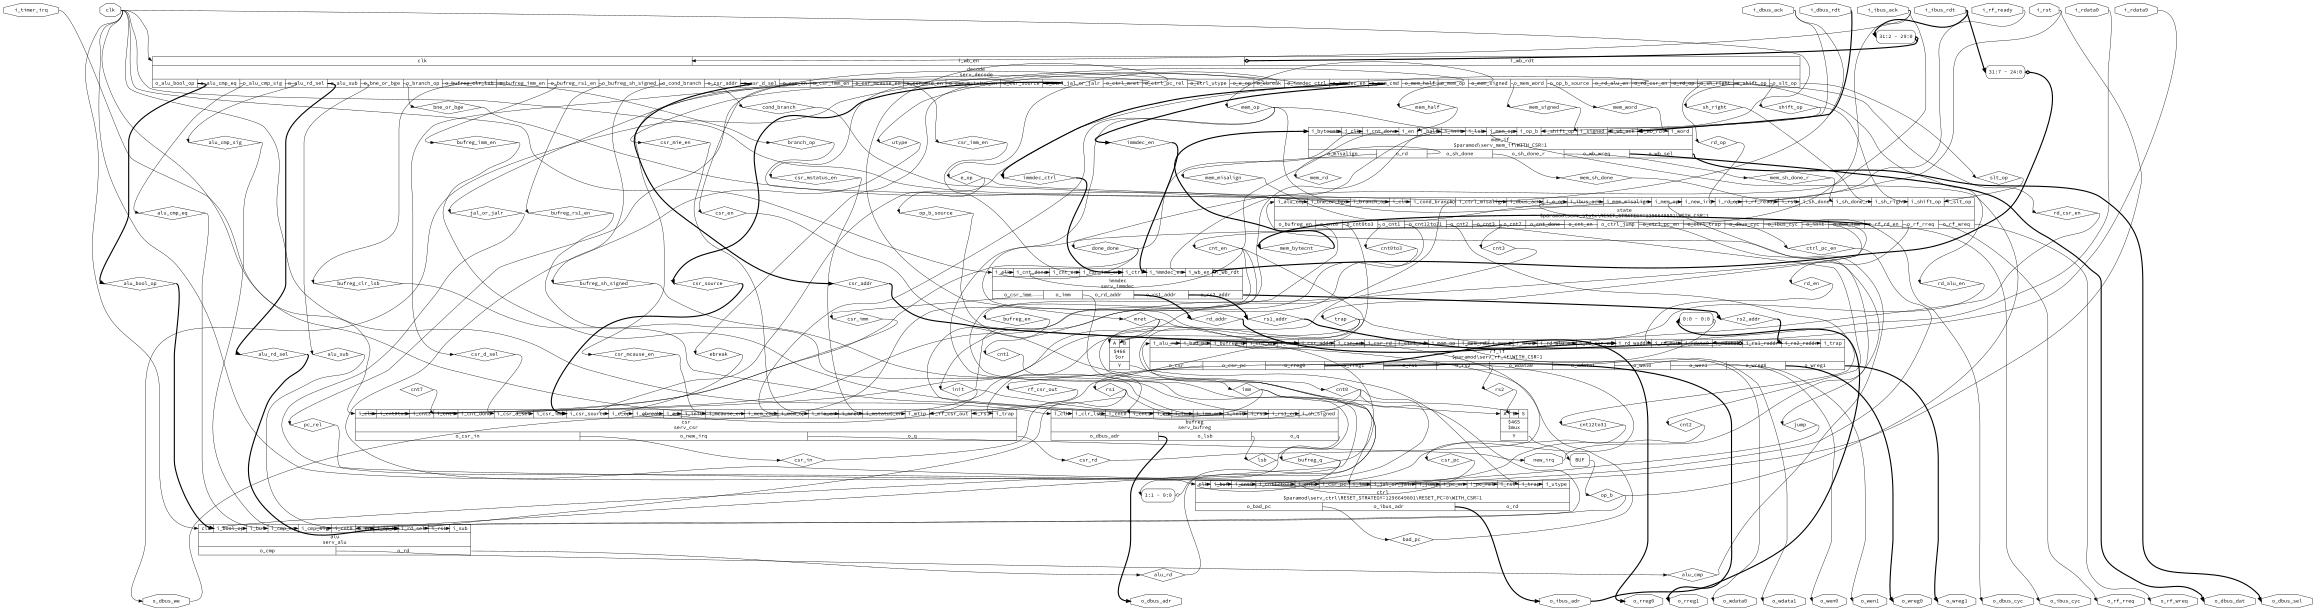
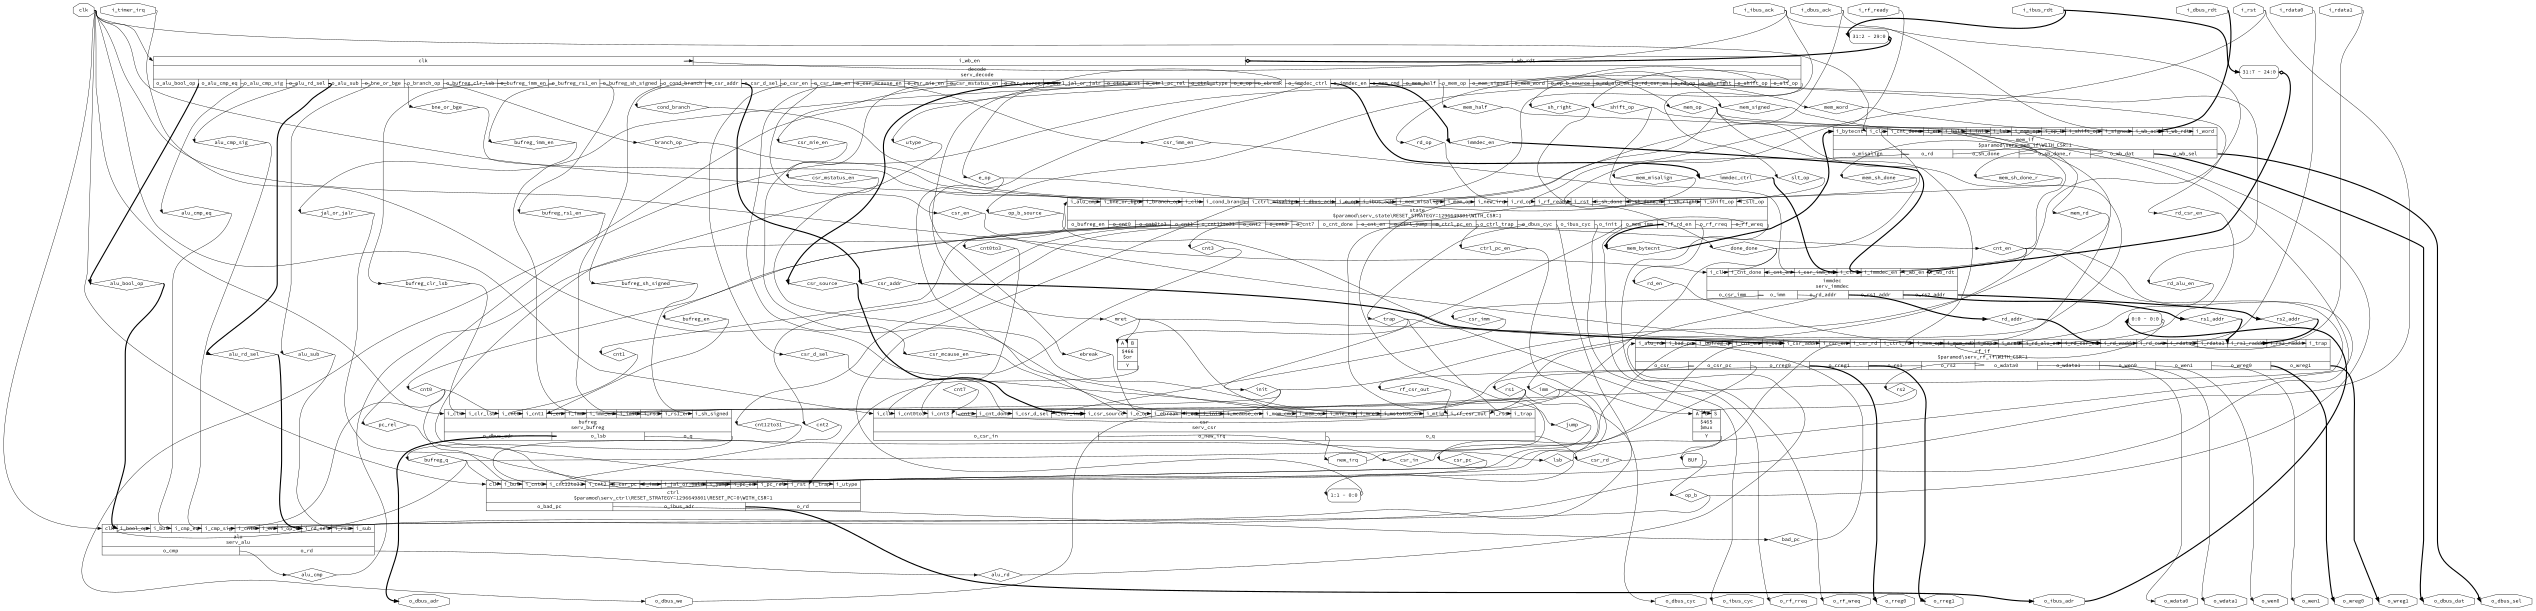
node "i_rdata9": label "i_rdata9" -> "i_rdata1"
node "i_bytecnt": text "o_wb_wreq" -> "o_wb_dat"
edge "mem_rd" -> "i_alu_rd": added
edge "rs1_addr" -> "i_alu_rd": arrowhead odiamond -> normal
